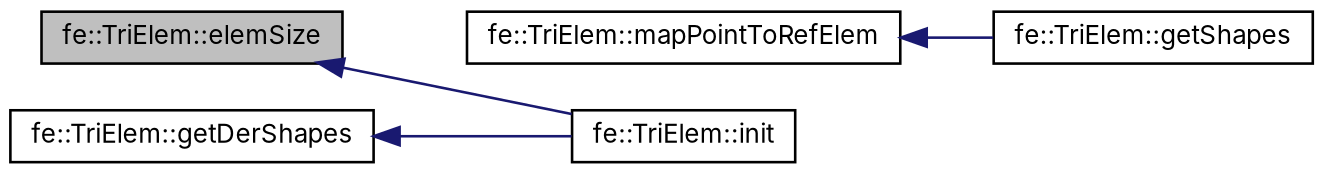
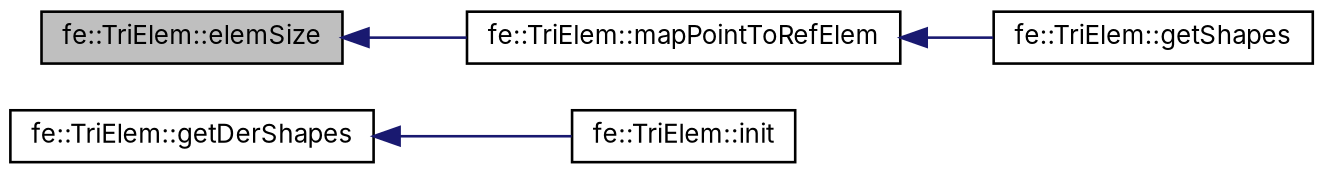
edge "fe::TriElem::init" -> "fe::TriElem::elemSize": now "fe::TriElem::mapPointToRefElem" -> "fe::TriElem::elemSize"
